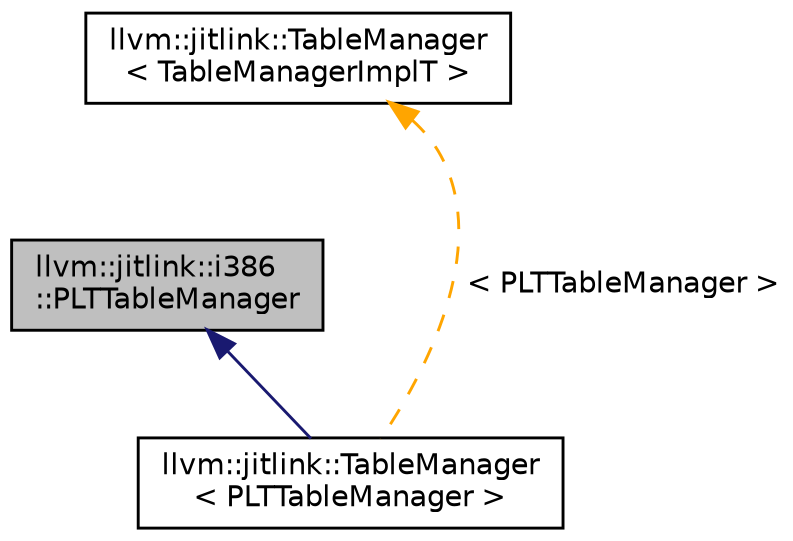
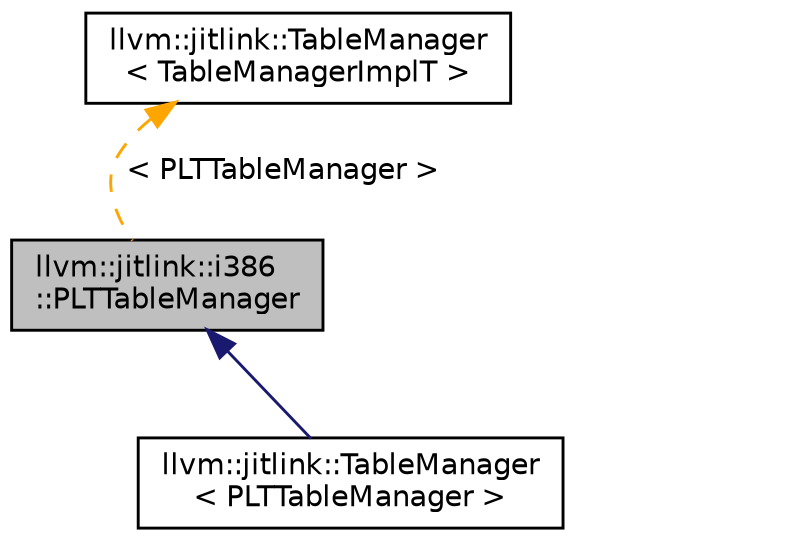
edge "llvm::jitlink::TableManager < PLTTableManager >" -> "llvm::jitlink::TableManager < TableManagerImplT >": now "llvm::jitlink::i386 ::PLTTableManager" -> "llvm::jitlink::TableManager < TableManagerImplT >"
